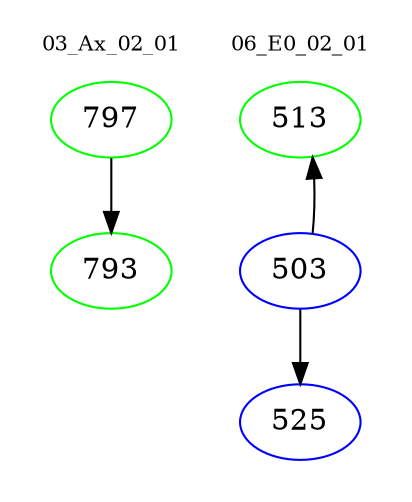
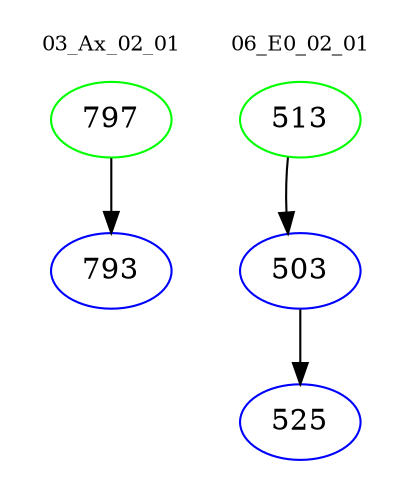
edge "503" -> "513": reversed
node "793": color green -> blue
